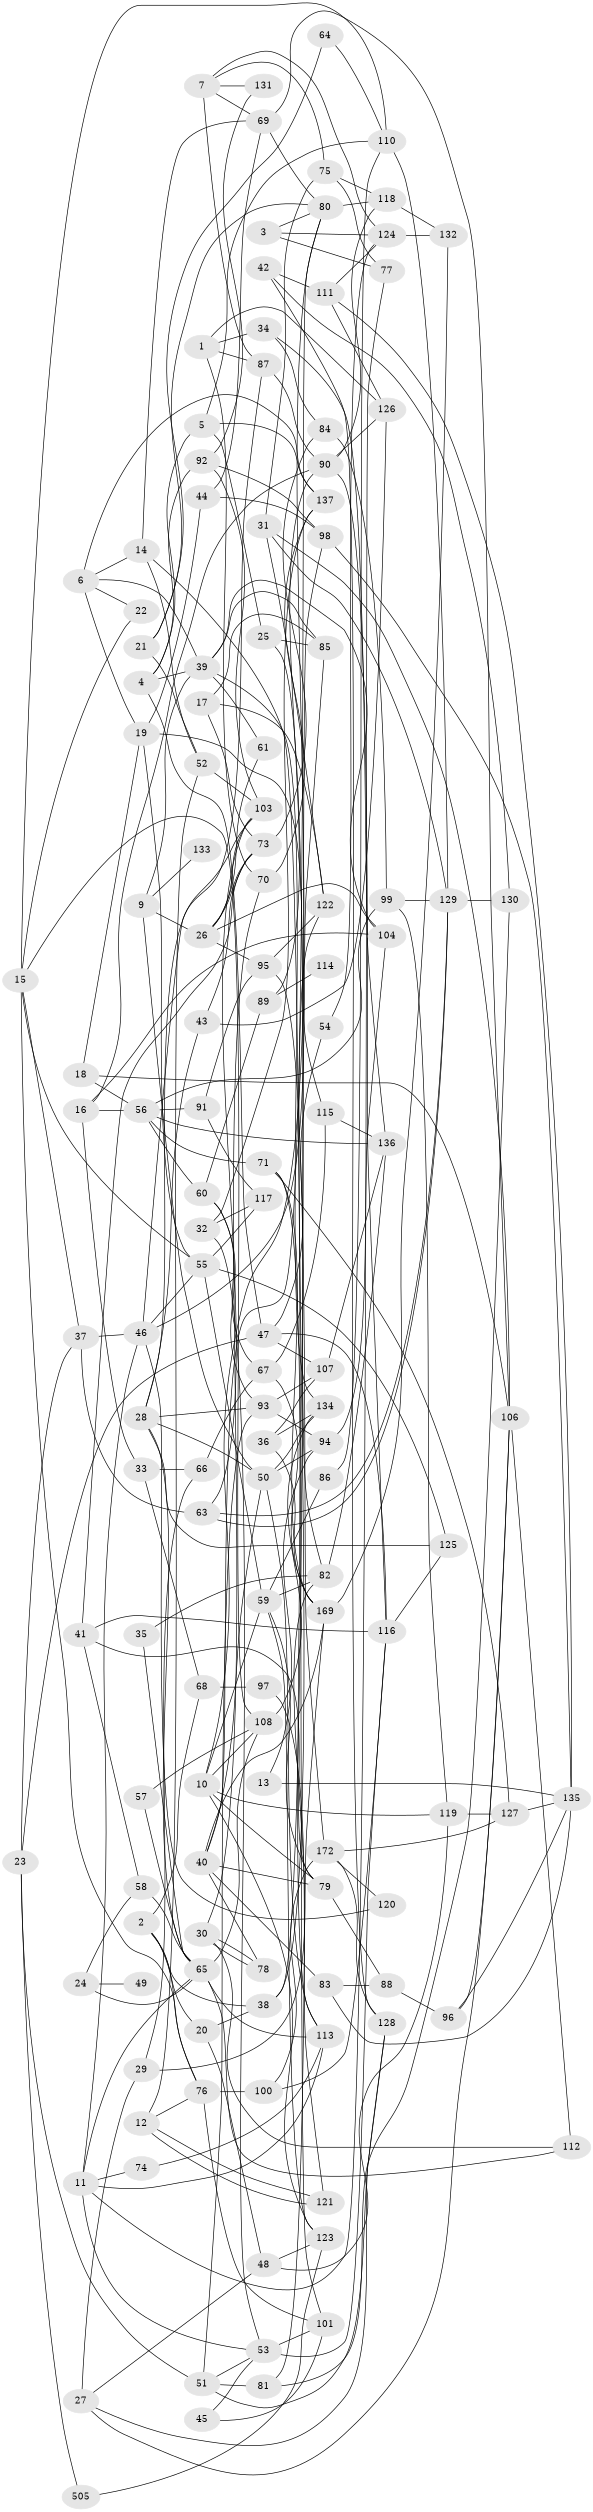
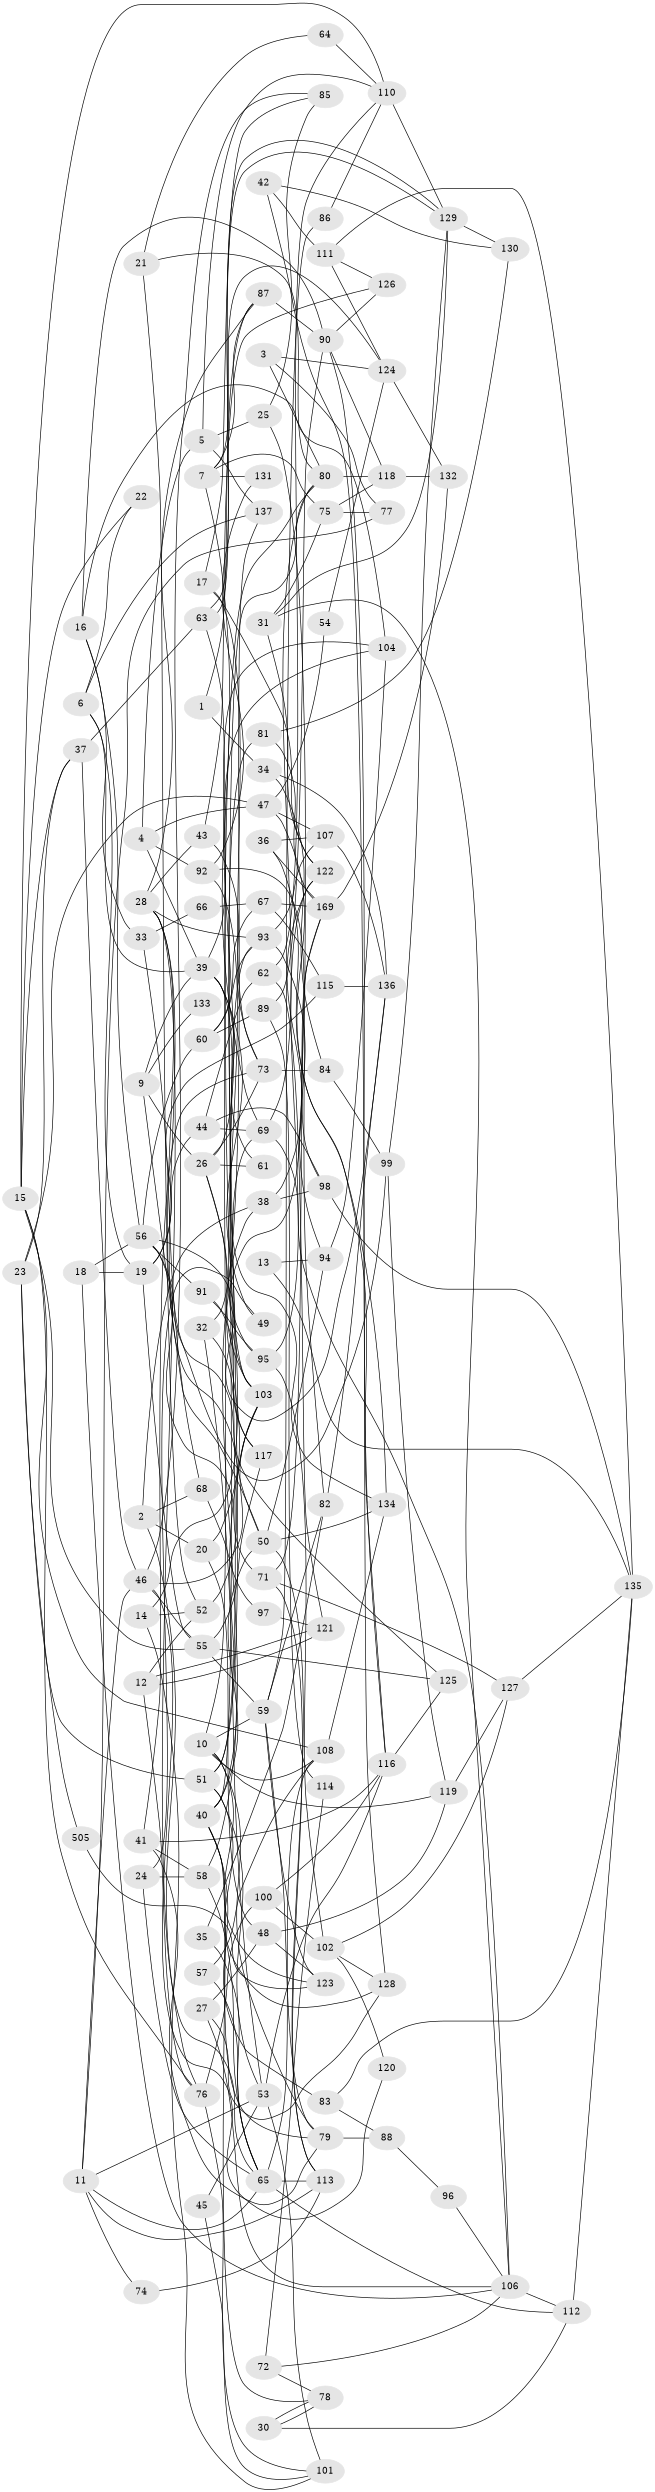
edge "1" -- "126": removed
edge "14" -- "6": removed
edge "85" -- "39": now "49" -- "39"
node "70": removed
node "62": added
edge "103" -- "58": added
node "172": label "172" -> "102"
edge "135" -- "96": now "135" -- "112"
node "29": removed
node "72": added
